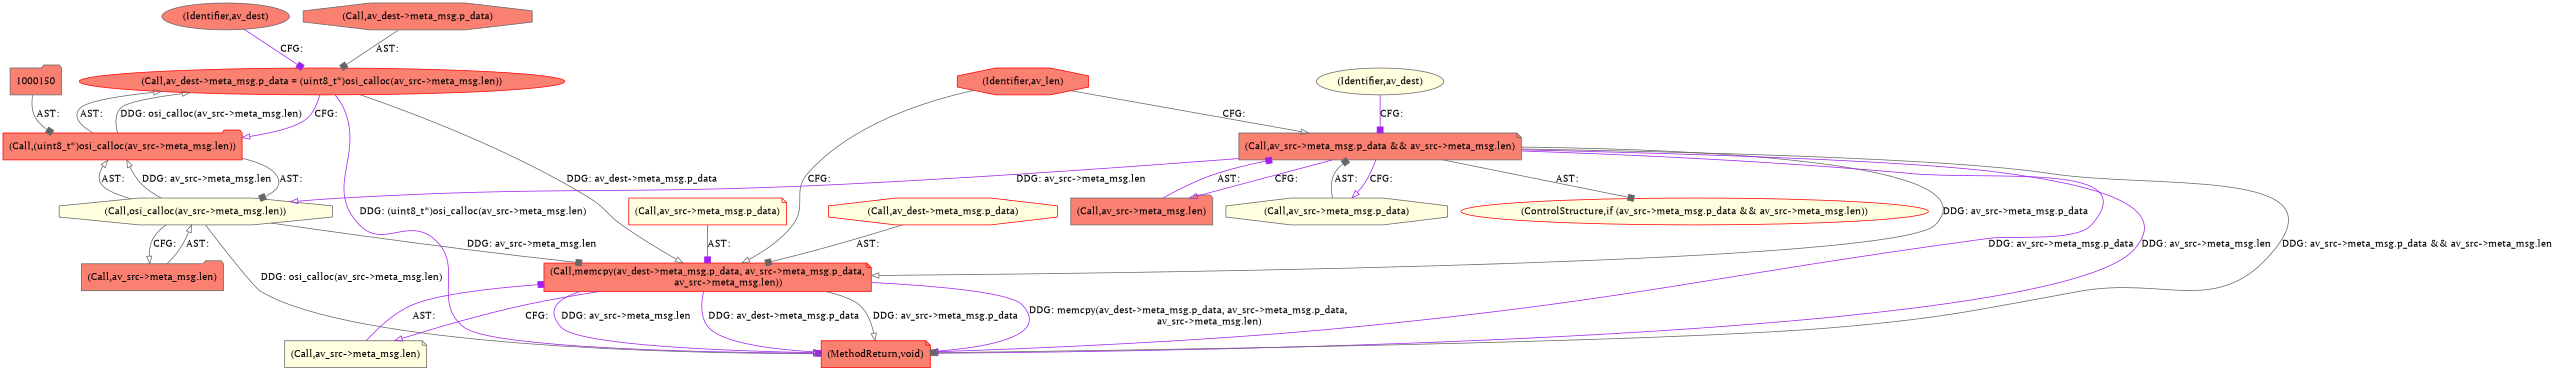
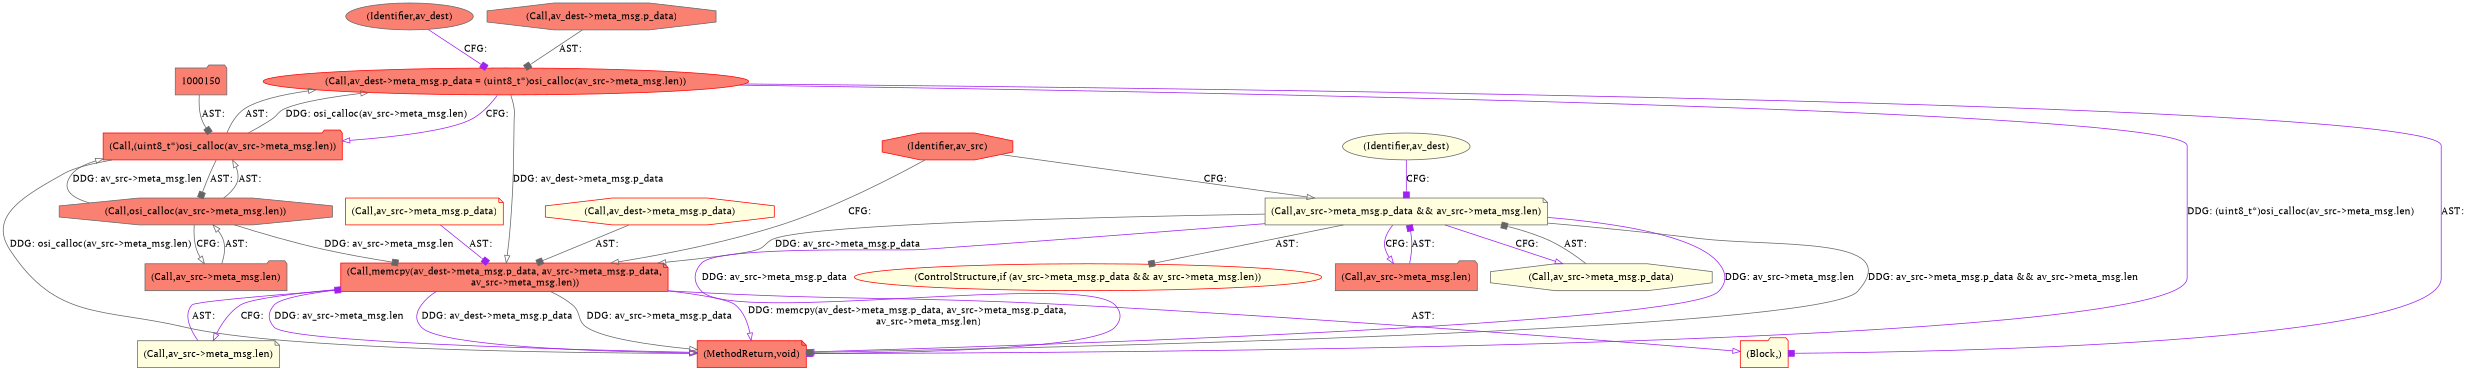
node "(Identifier,av_len)": label "(Identifier,av_len)" -> "(Identifier,av_src)"
node "(Call,av_src->meta_msg.p_data && av_src->meta_msg.len)": fillcolor salmon -> lightyellow
edge "(Call,av_src->meta_msg.p_data && av_src->meta_msg.len)" -> "(Call,osi_calloc(av_src->meta_msg.len))": removed, label "DDG: av_src->meta_msg.len"
node "(Call,osi_calloc(av_src->meta_msg.len))": fillcolor lightyellow -> salmon
edge "(Call,osi_calloc(av_src->meta_msg.len))" -> "(MethodReturn,void)": now "(Call,(uint8_t*)osi_calloc(av_src->meta_msg.len))" -> "(MethodReturn,void)"
node "(Block,)": added
